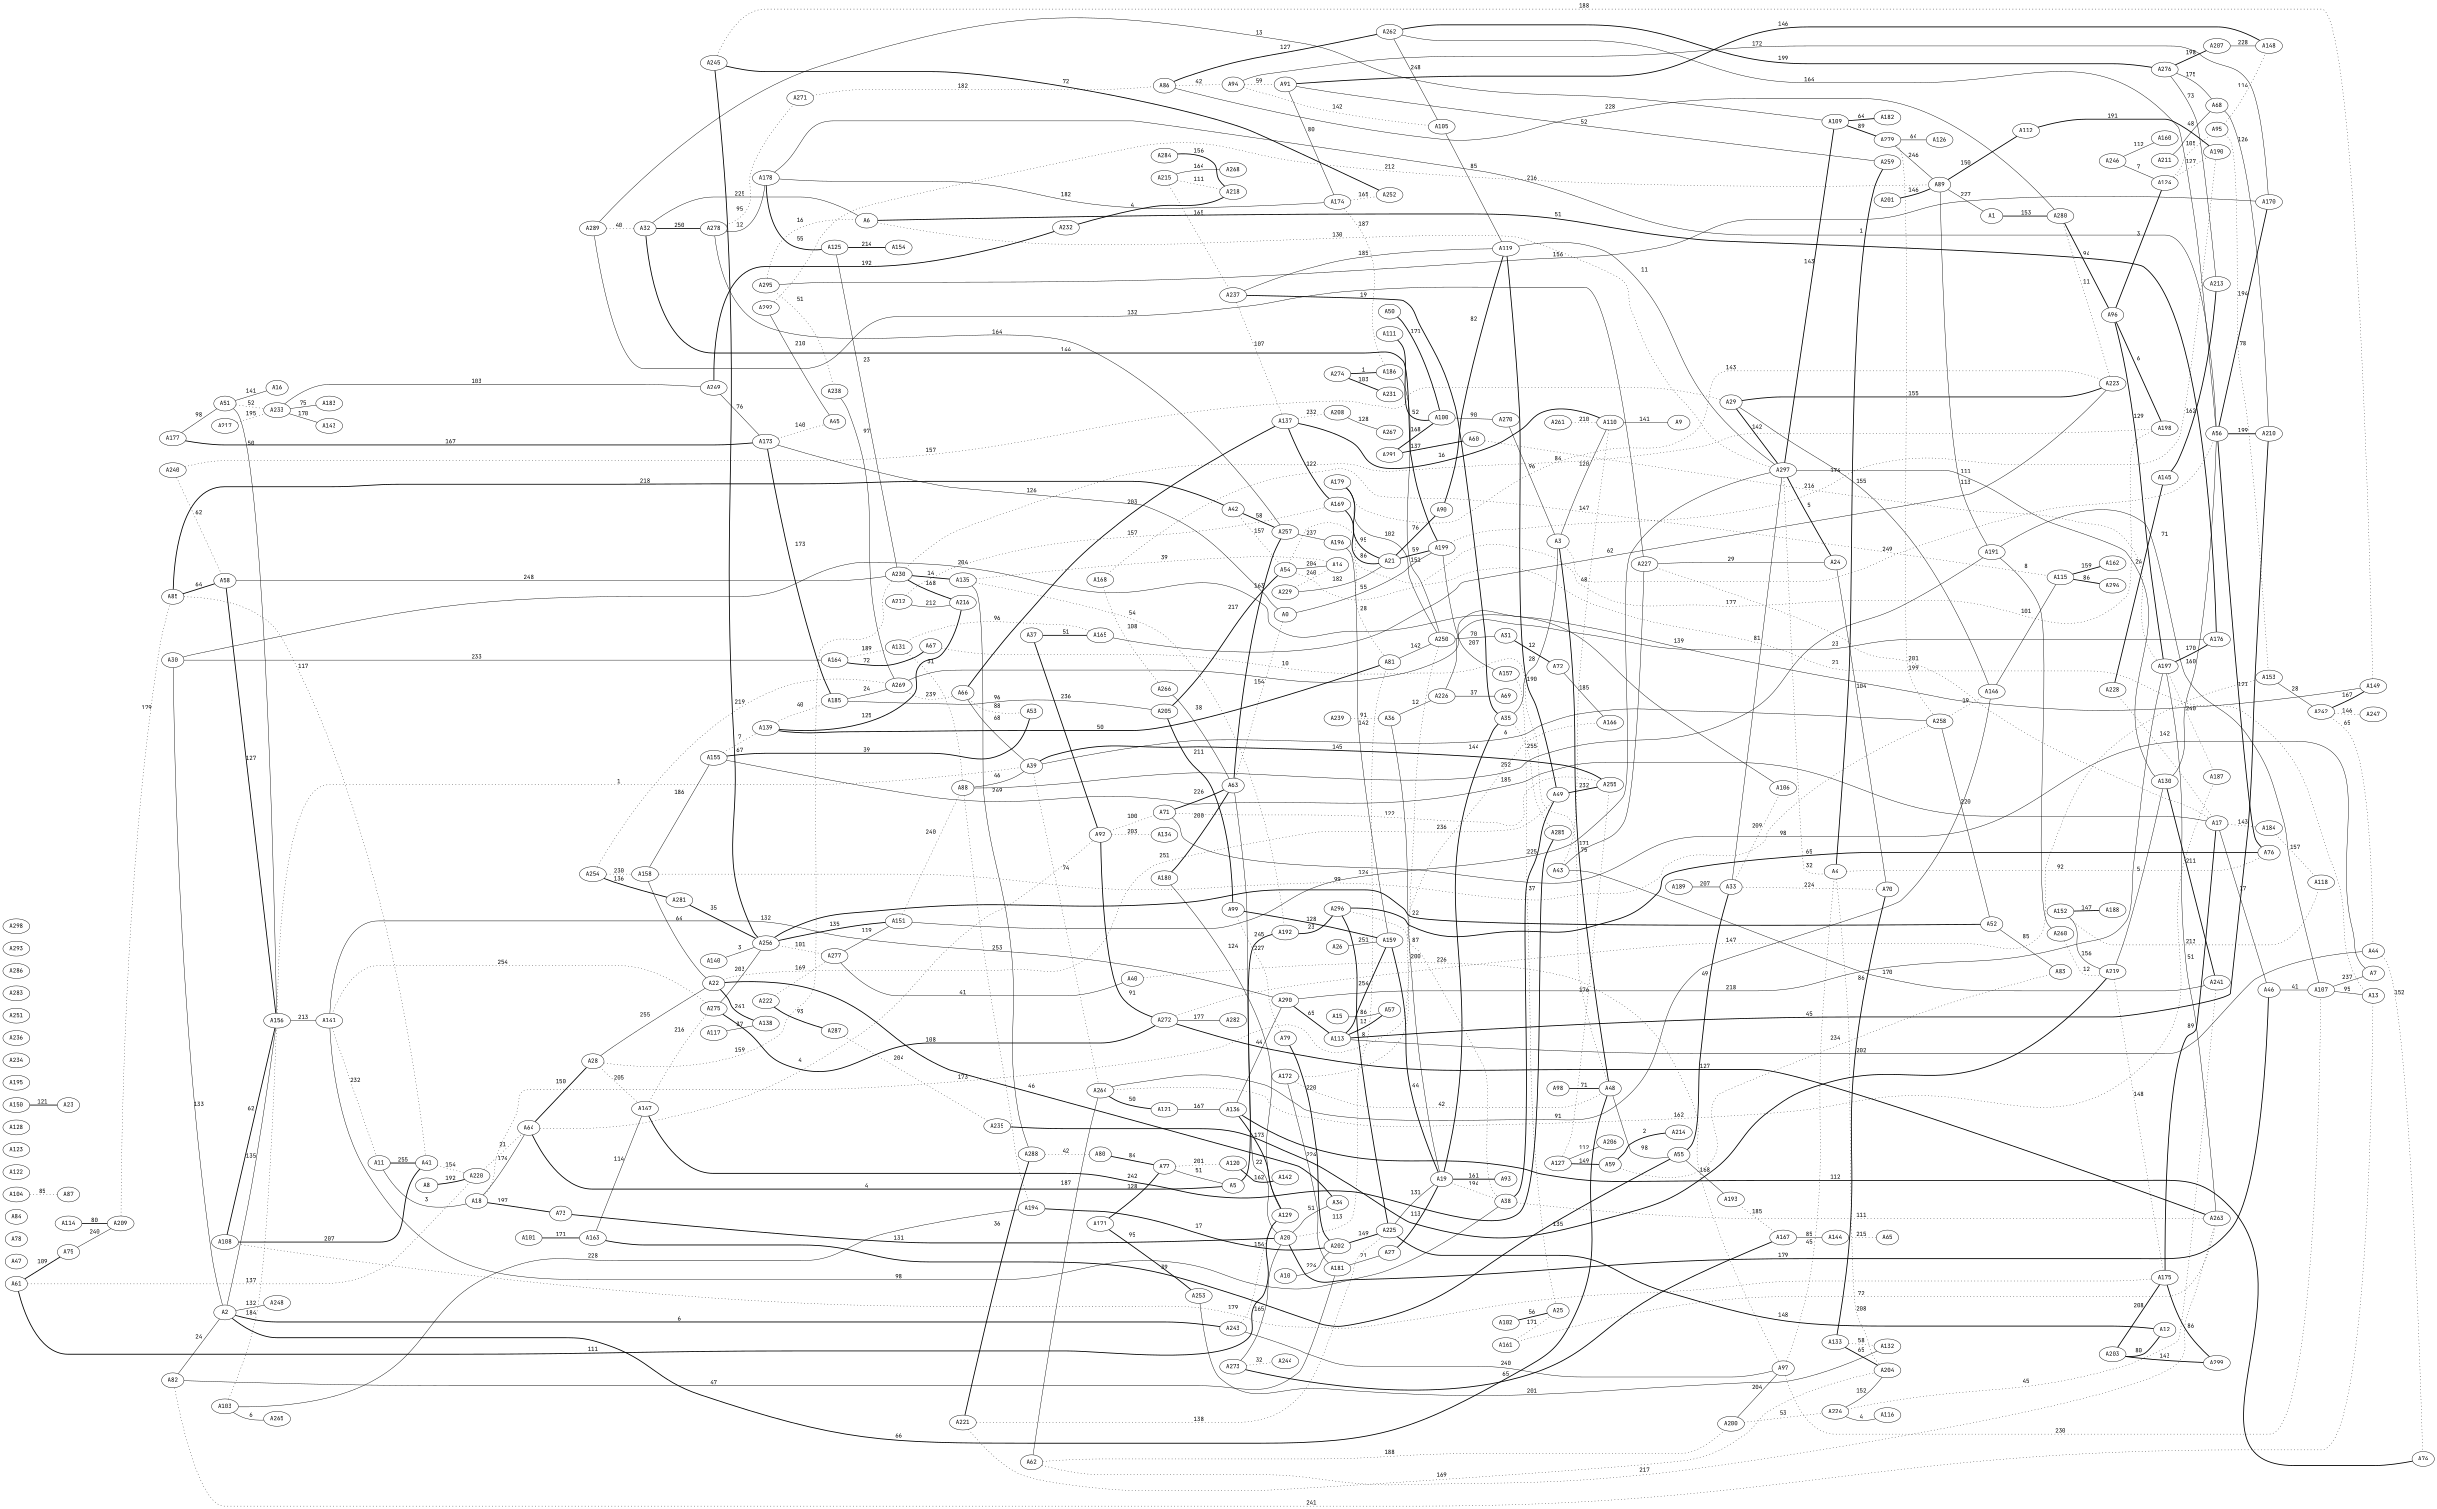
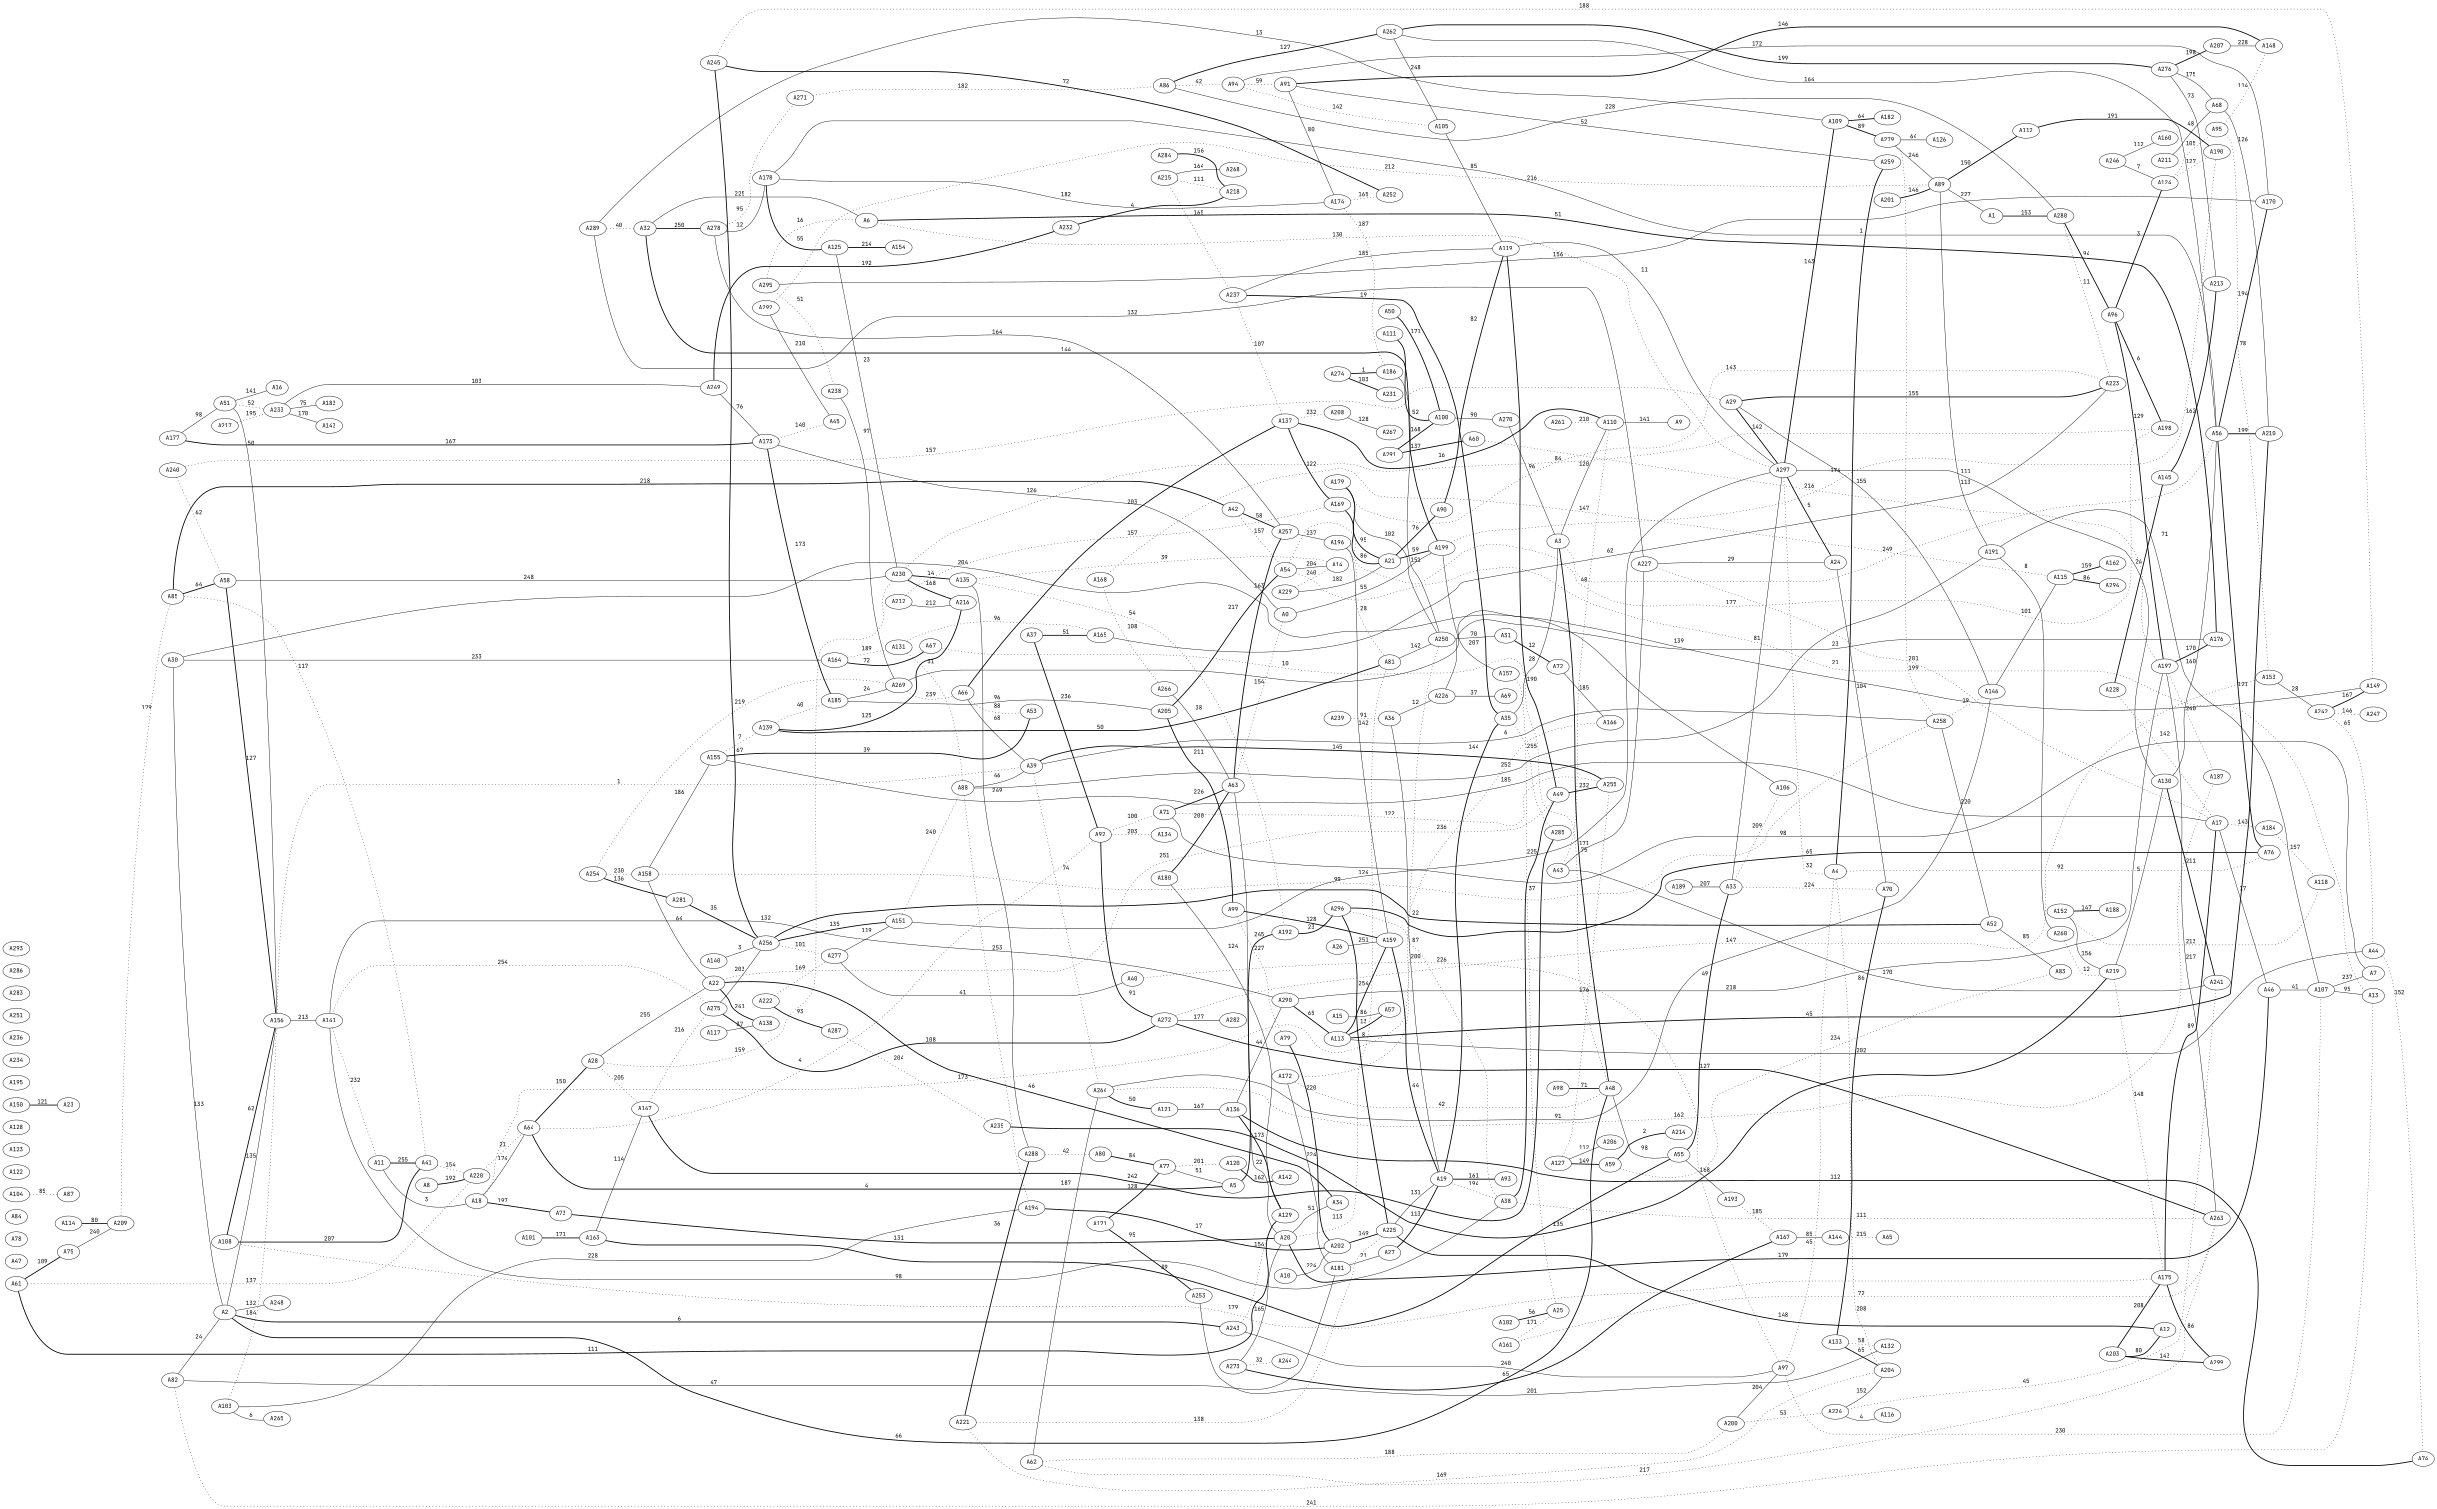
node "A298": removed
edge "A197" -- "A263": label "51" -> "217"
